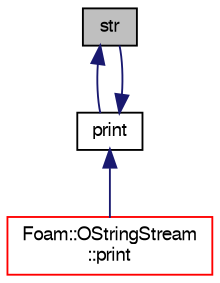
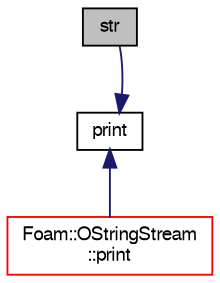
edge "print" -> "str": removed
